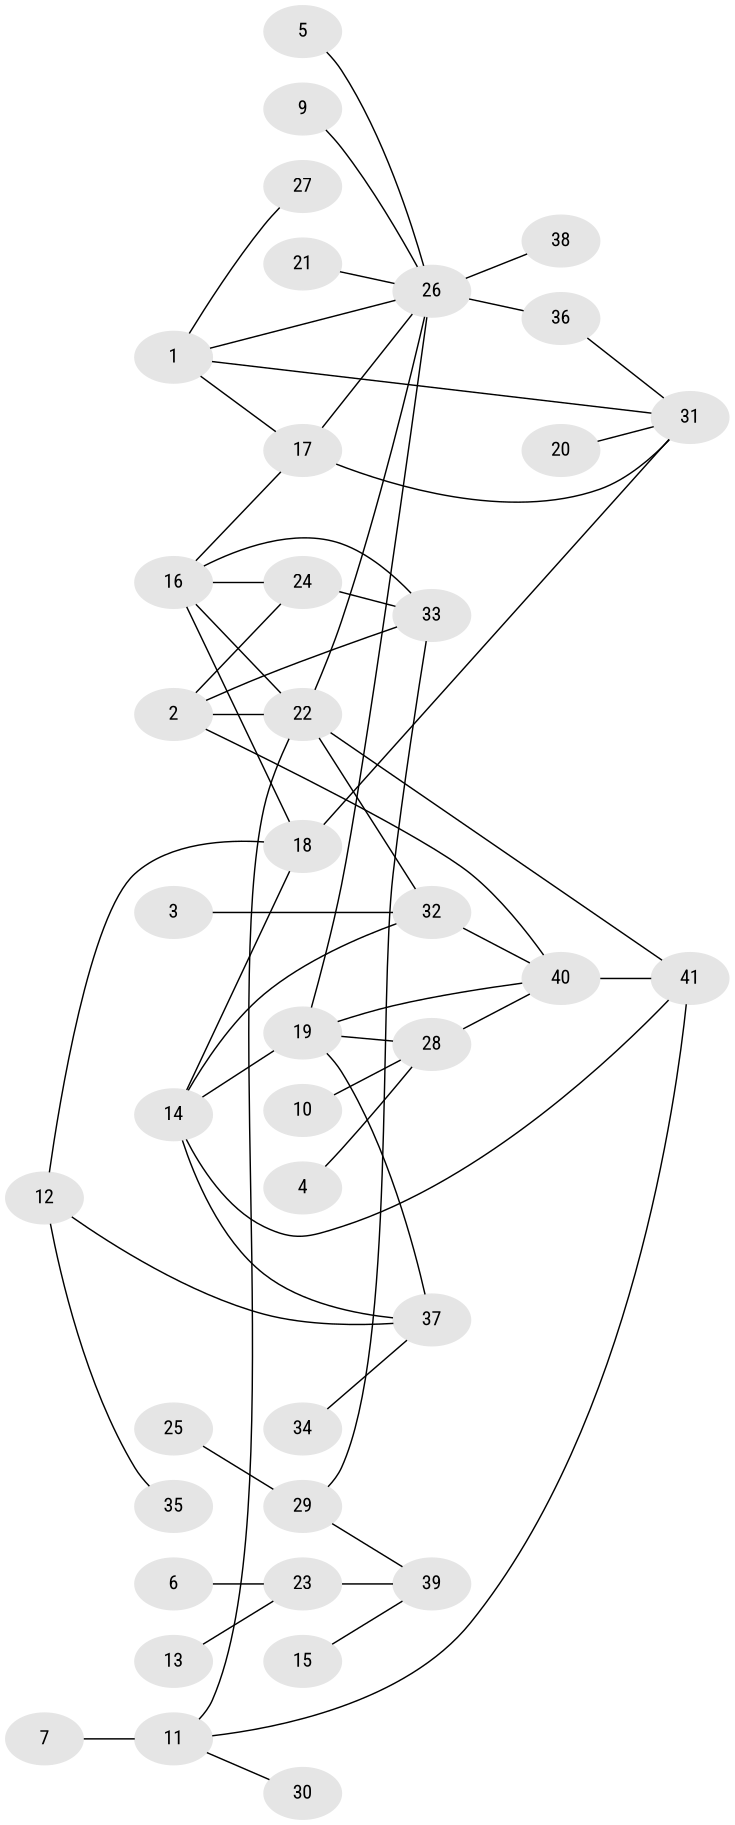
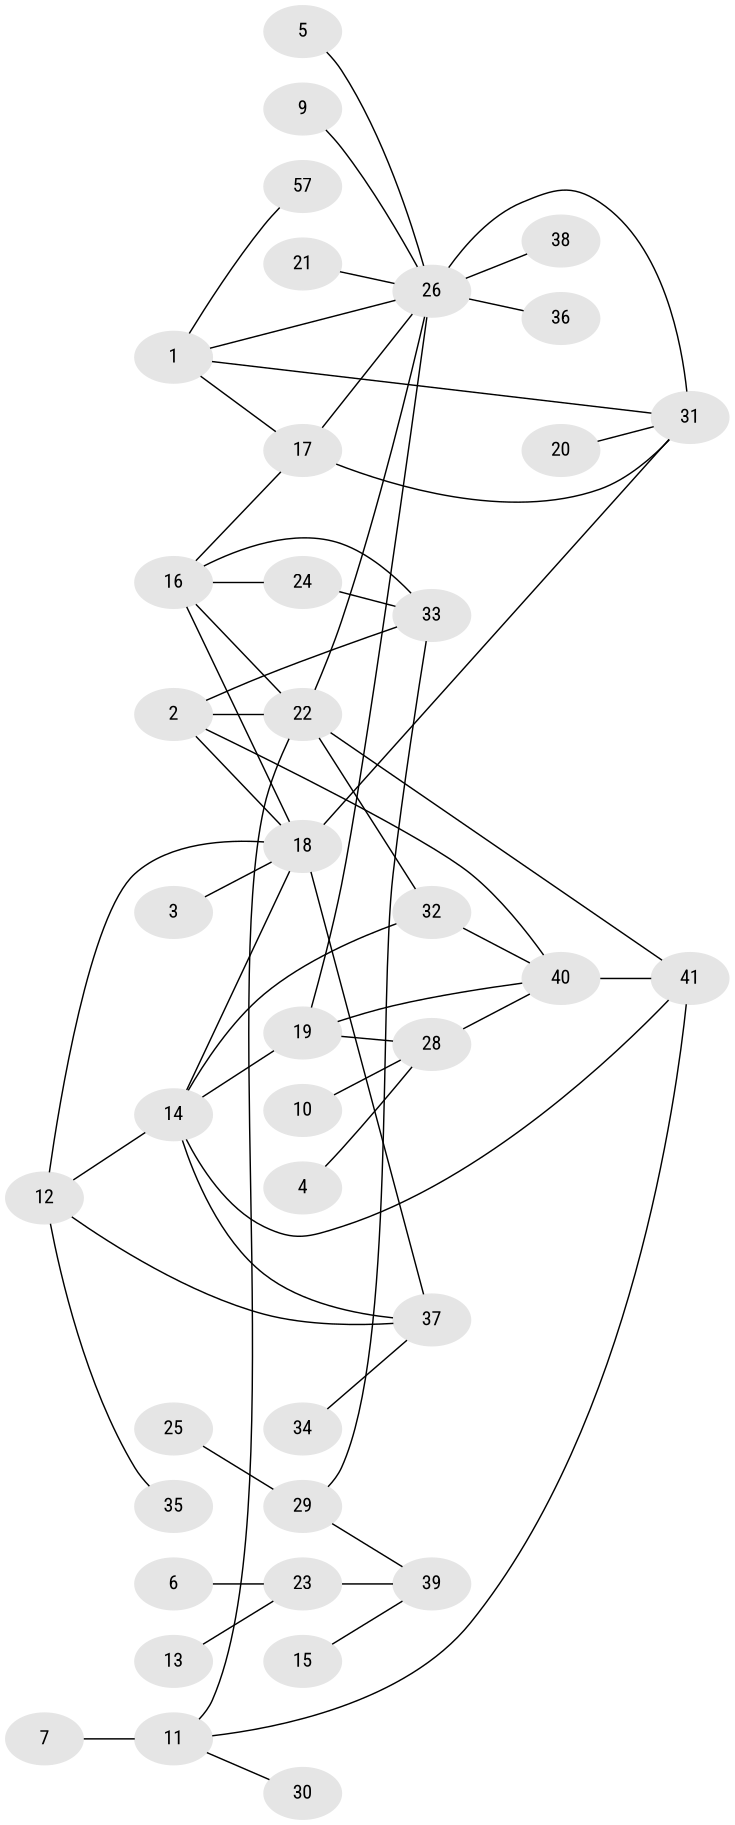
node "27": label "27" -> "57"
edge "36" -- "31": now "26" -- "31"
edge "24" -- "2": now "18" -- "2"
edge "3" -- "32": now "3" -- "18"
edge "14" -- "12": added
edge "19" -- "37": now "18" -- "37"
